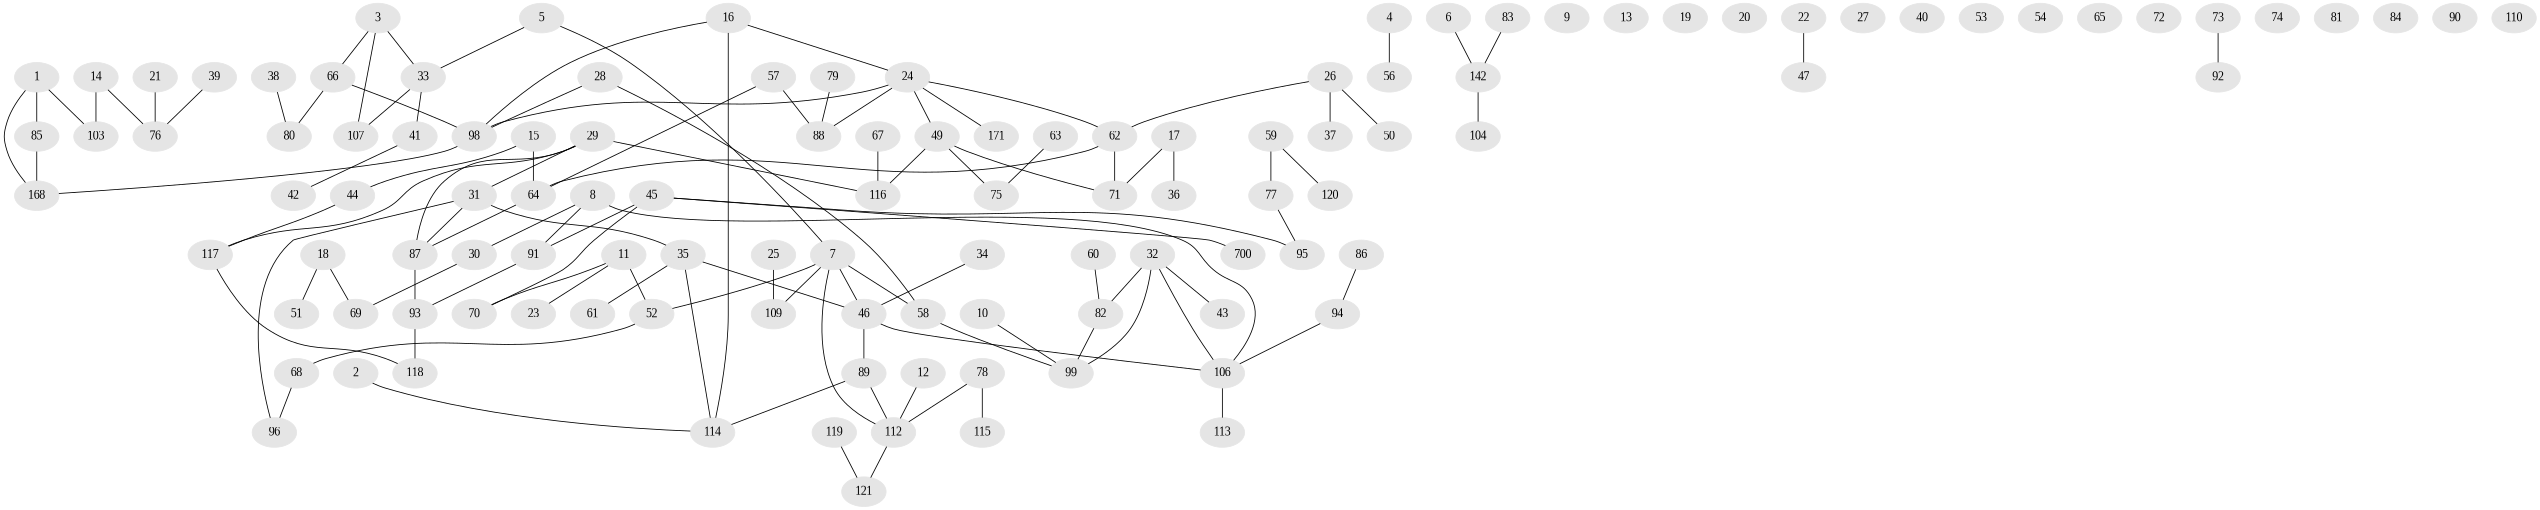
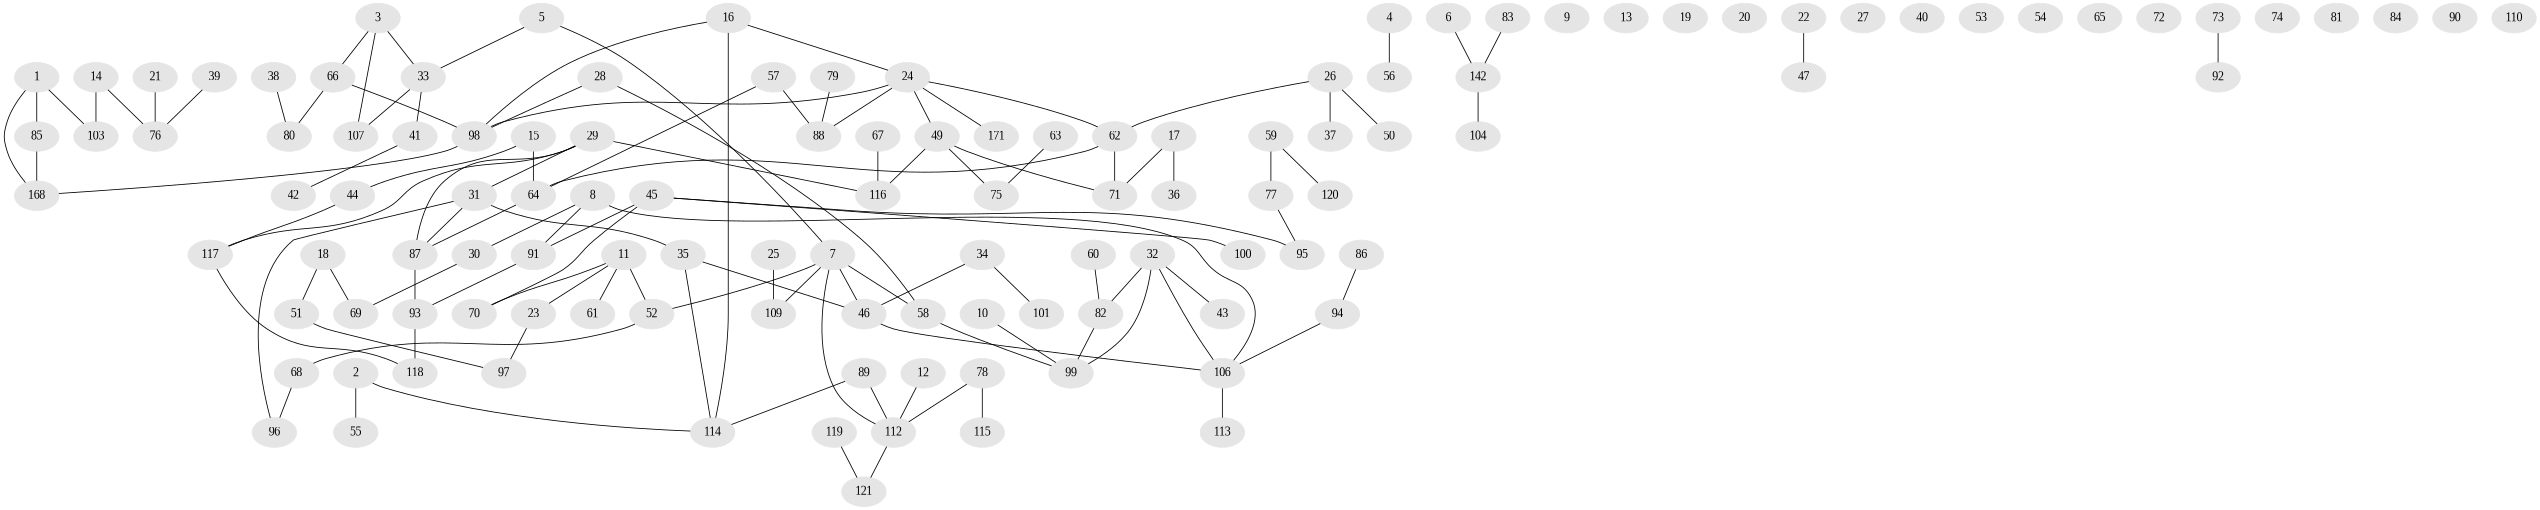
node "700": label "700" -> "100"
edge "35" -- "61": now "11" -- "61"
node "101": added
edge "46" -- "89": removed
node "97": added
node "55": added
